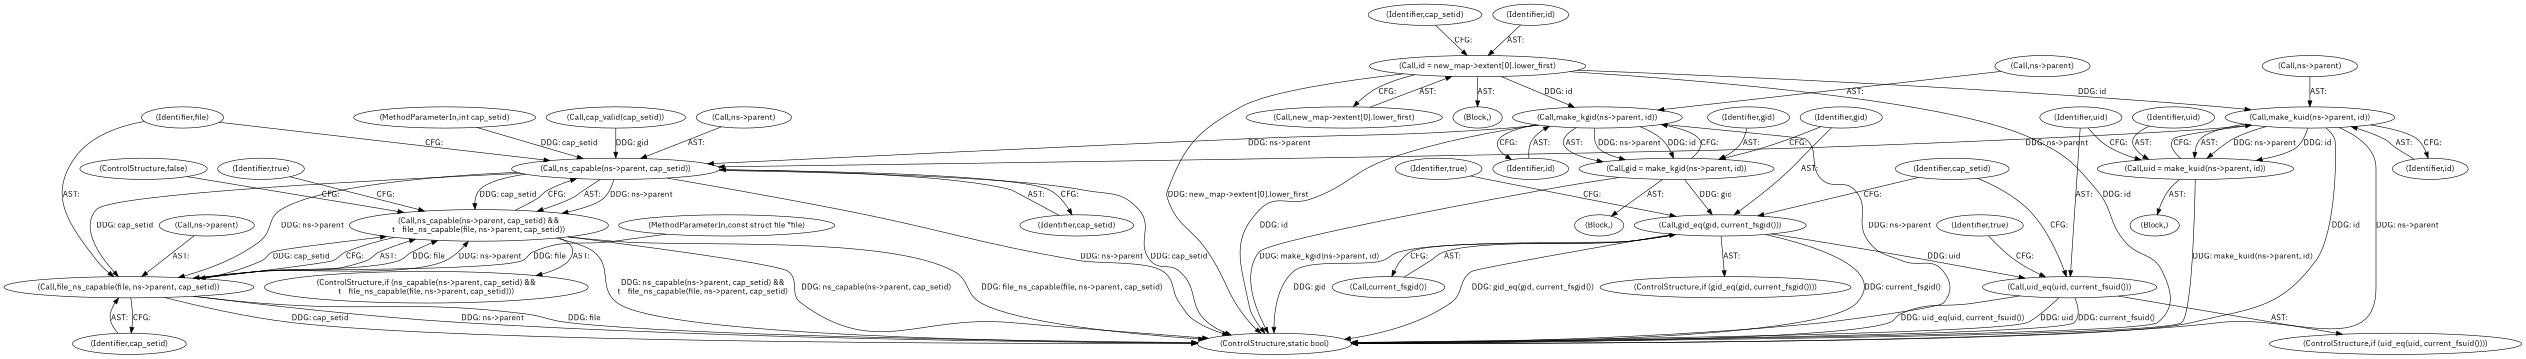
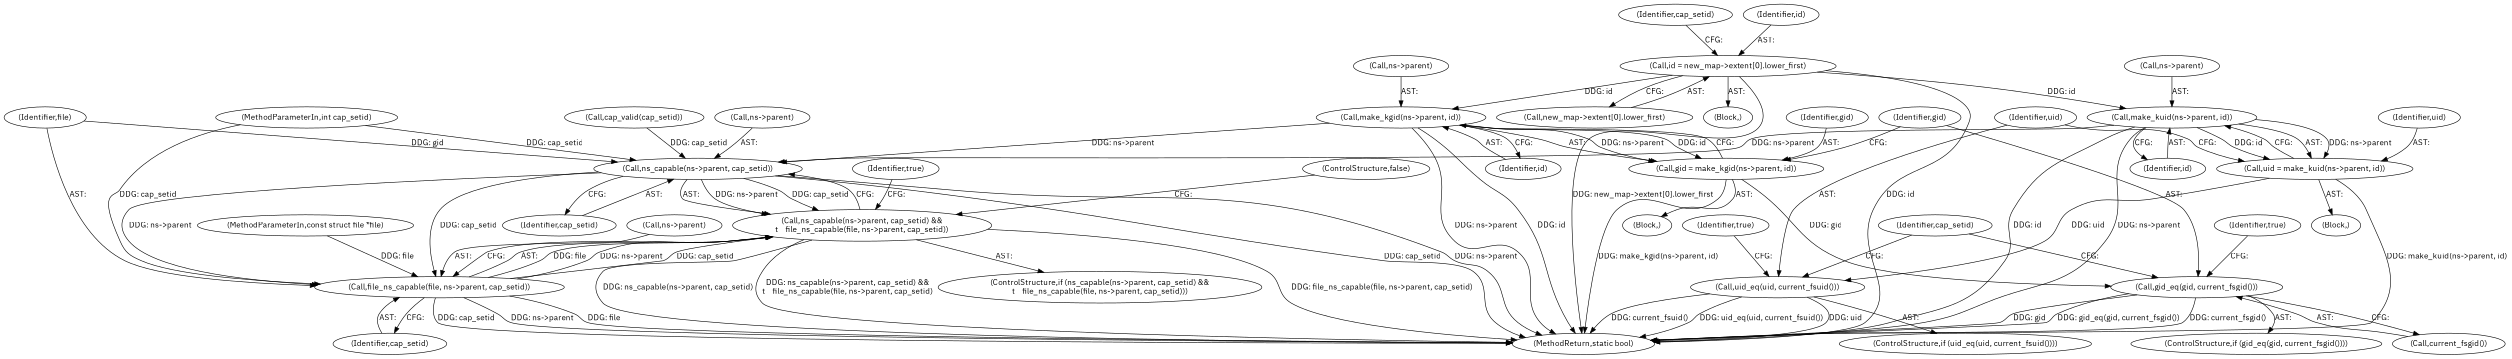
edge "(Identifier,file)" -> "(Call,ns_capable(ns->parent, cap_setid))": label "CFG: " -> "DDG: gid"
edge "(Call,cap_valid(cap_setid))" -> "(Call,ns_capable(ns->parent, cap_setid))": label "DDG: gid" -> "DDG: cap_setid"
edge "(MethodParameterIn,int cap_setid)" -> "(Call,file_ns_capable(file, ns->parent, cap_setid))": added, label "DDG: cap_setid"
edge "(Call,gid_eq(gid, current_fsgid()))" -> "(Call,uid_eq(uid, current_fsuid()))": now "(Call,uid = make_kuid(ns->parent, id))" -> "(Call,uid_eq(uid, current_fsuid()))"
node "(ControlStructure,static bool)": label "(ControlStructure,static bool)" -> "(MethodReturn,static bool)"
